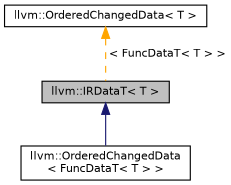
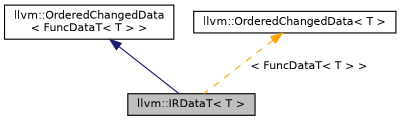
edge "llvm::OrderedChangedData < FuncDataT< T > >" -> "llvm::IRDataT< T >": reversed
